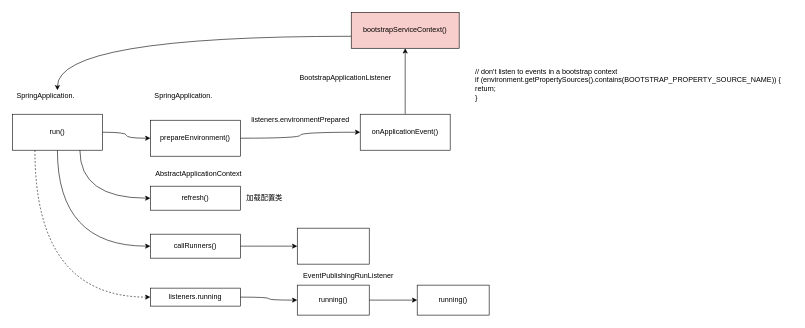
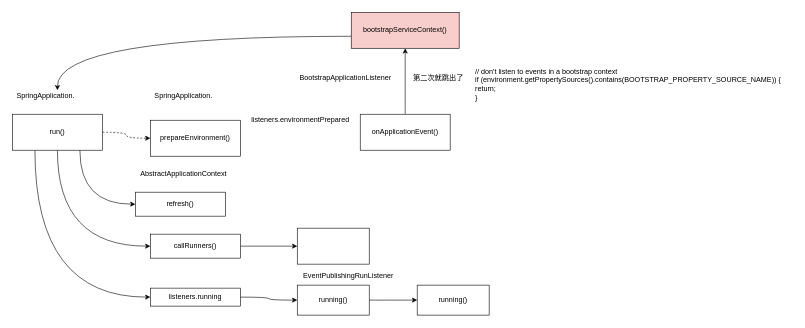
node "第二次就跳出了": added
edge "run()" -> "prepareEnvironment()": style solid -> dashed
edge "prepareEnvironment()" -> "onApplicationEvent()": removed
node "AbstractApplicationContext": moved (198, 174) -> (183, 174)
node "refresh()": moved (195, 198) -> (180, 204)
node "加载配置类": removed
edge "run()" -> "listeners.running": style dashed -> solid
